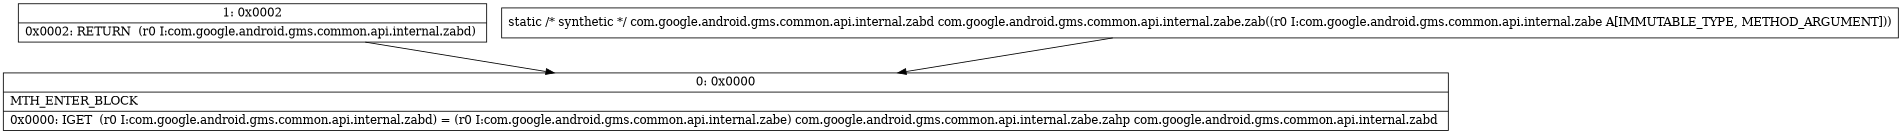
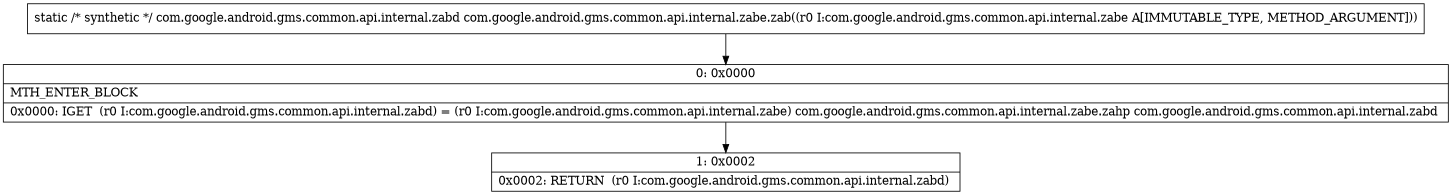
edge "1: 0x0002" -> "0: 0x0000": reversed
